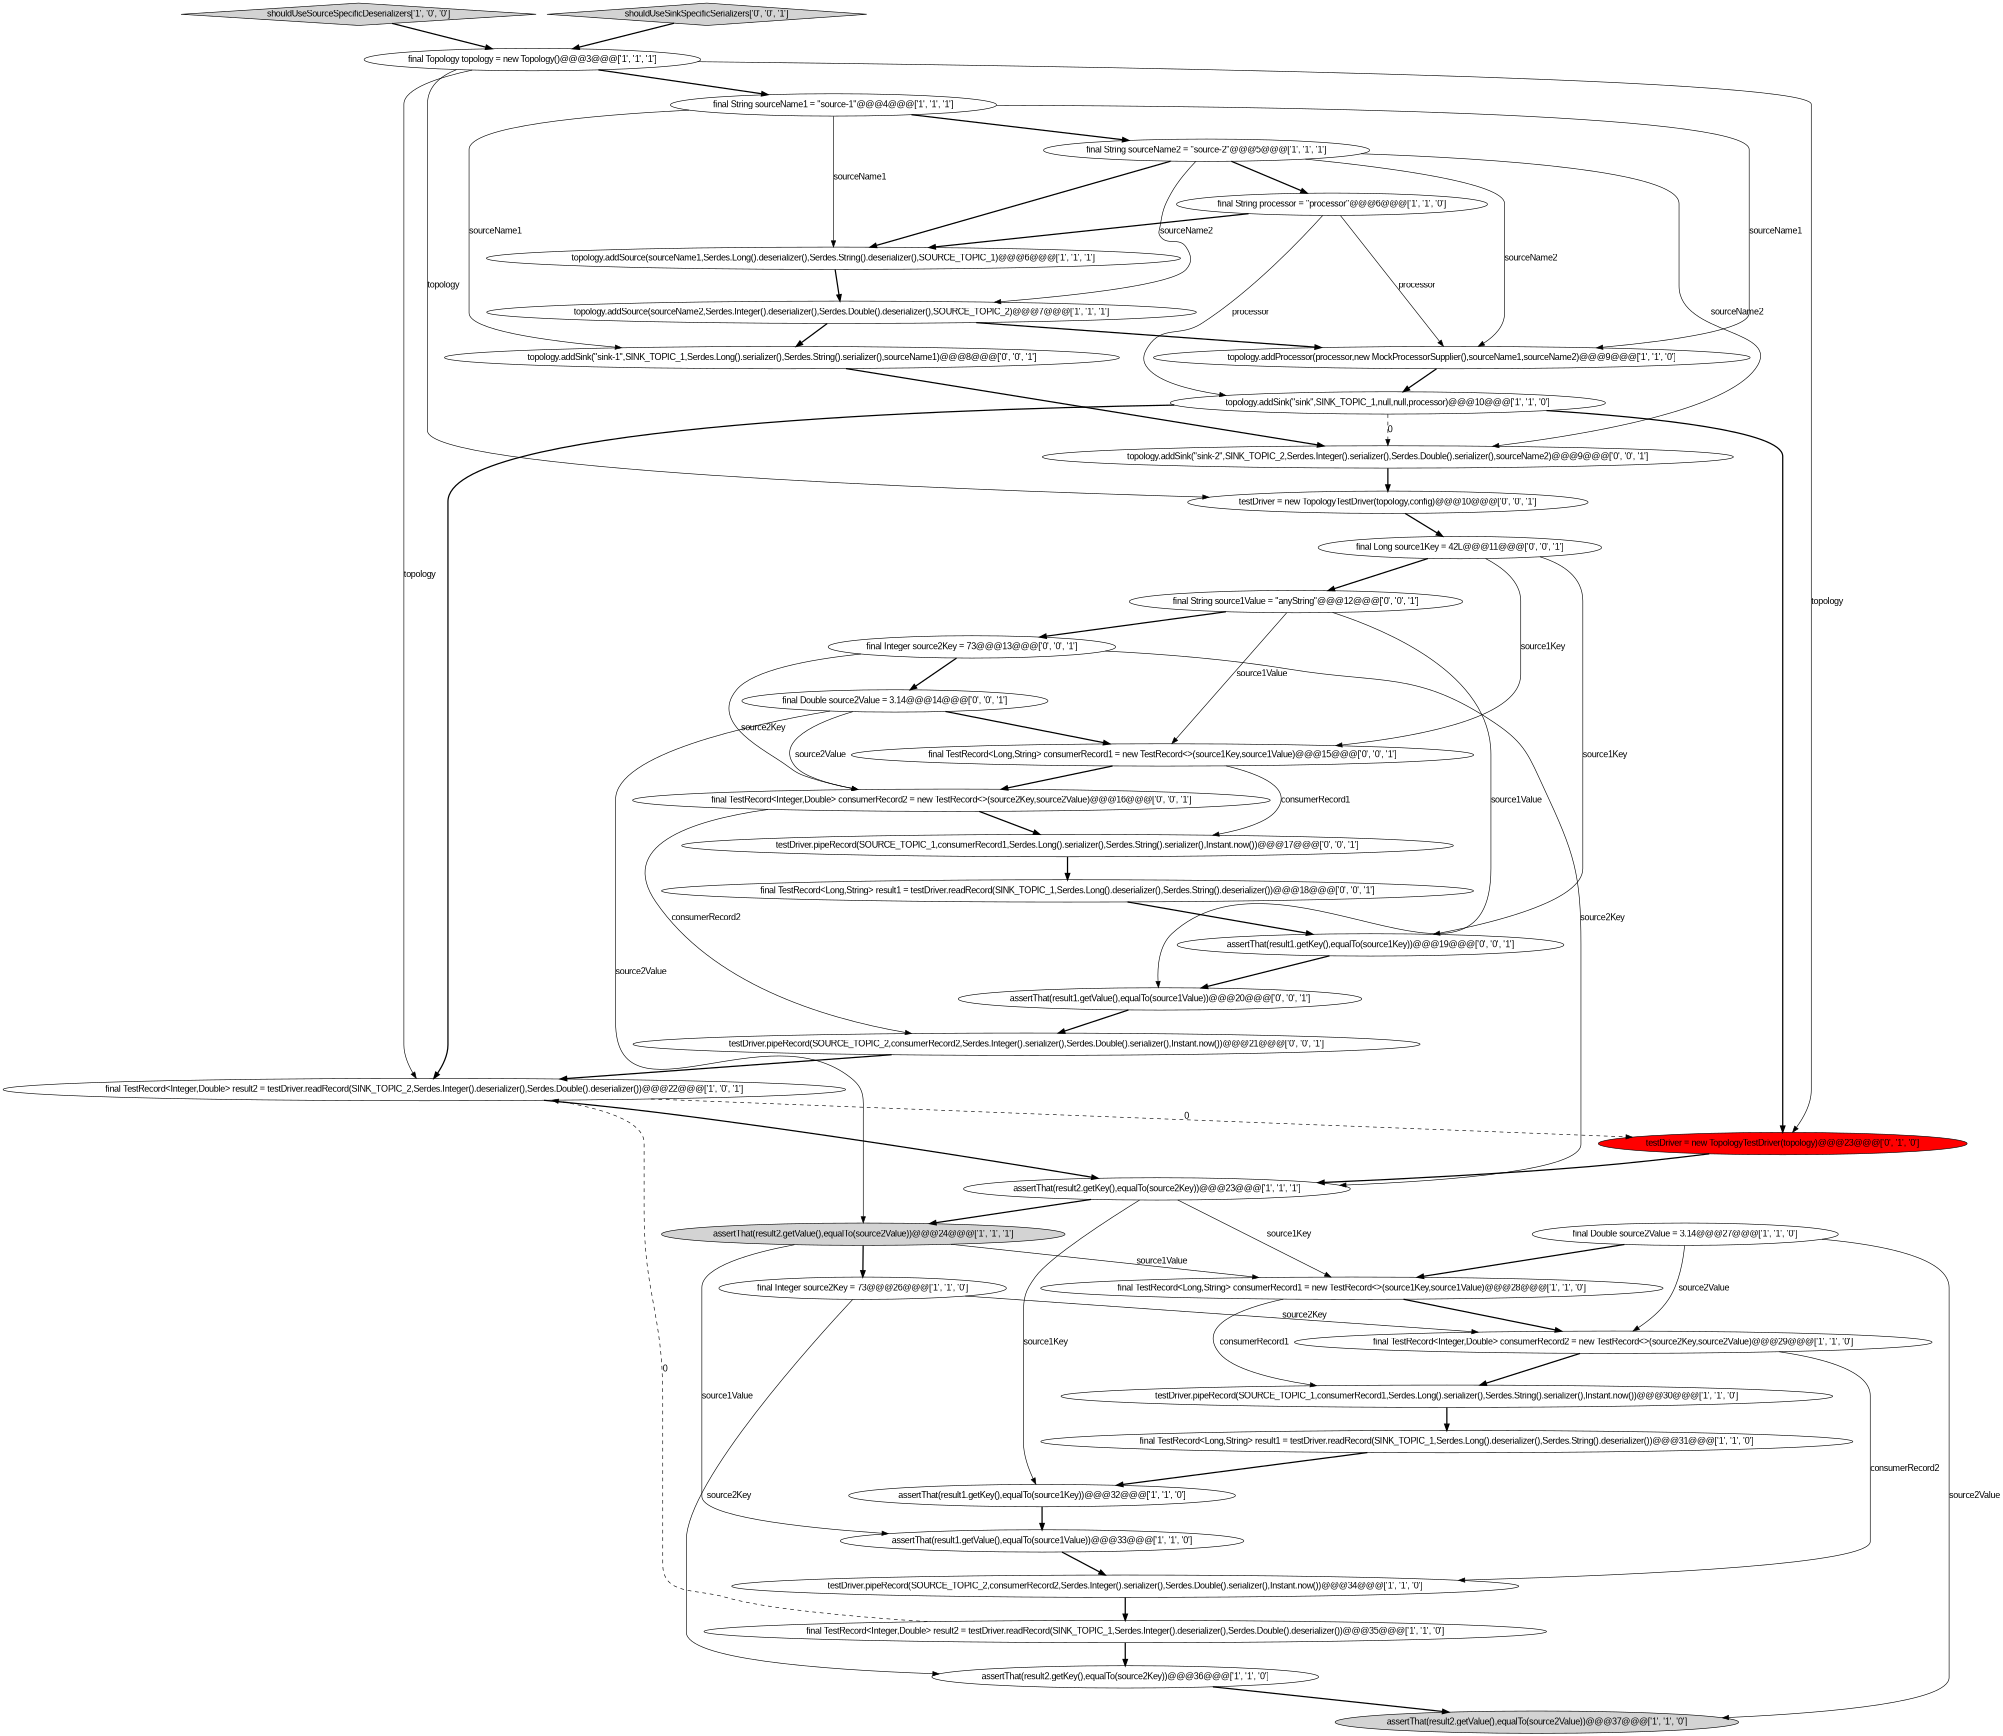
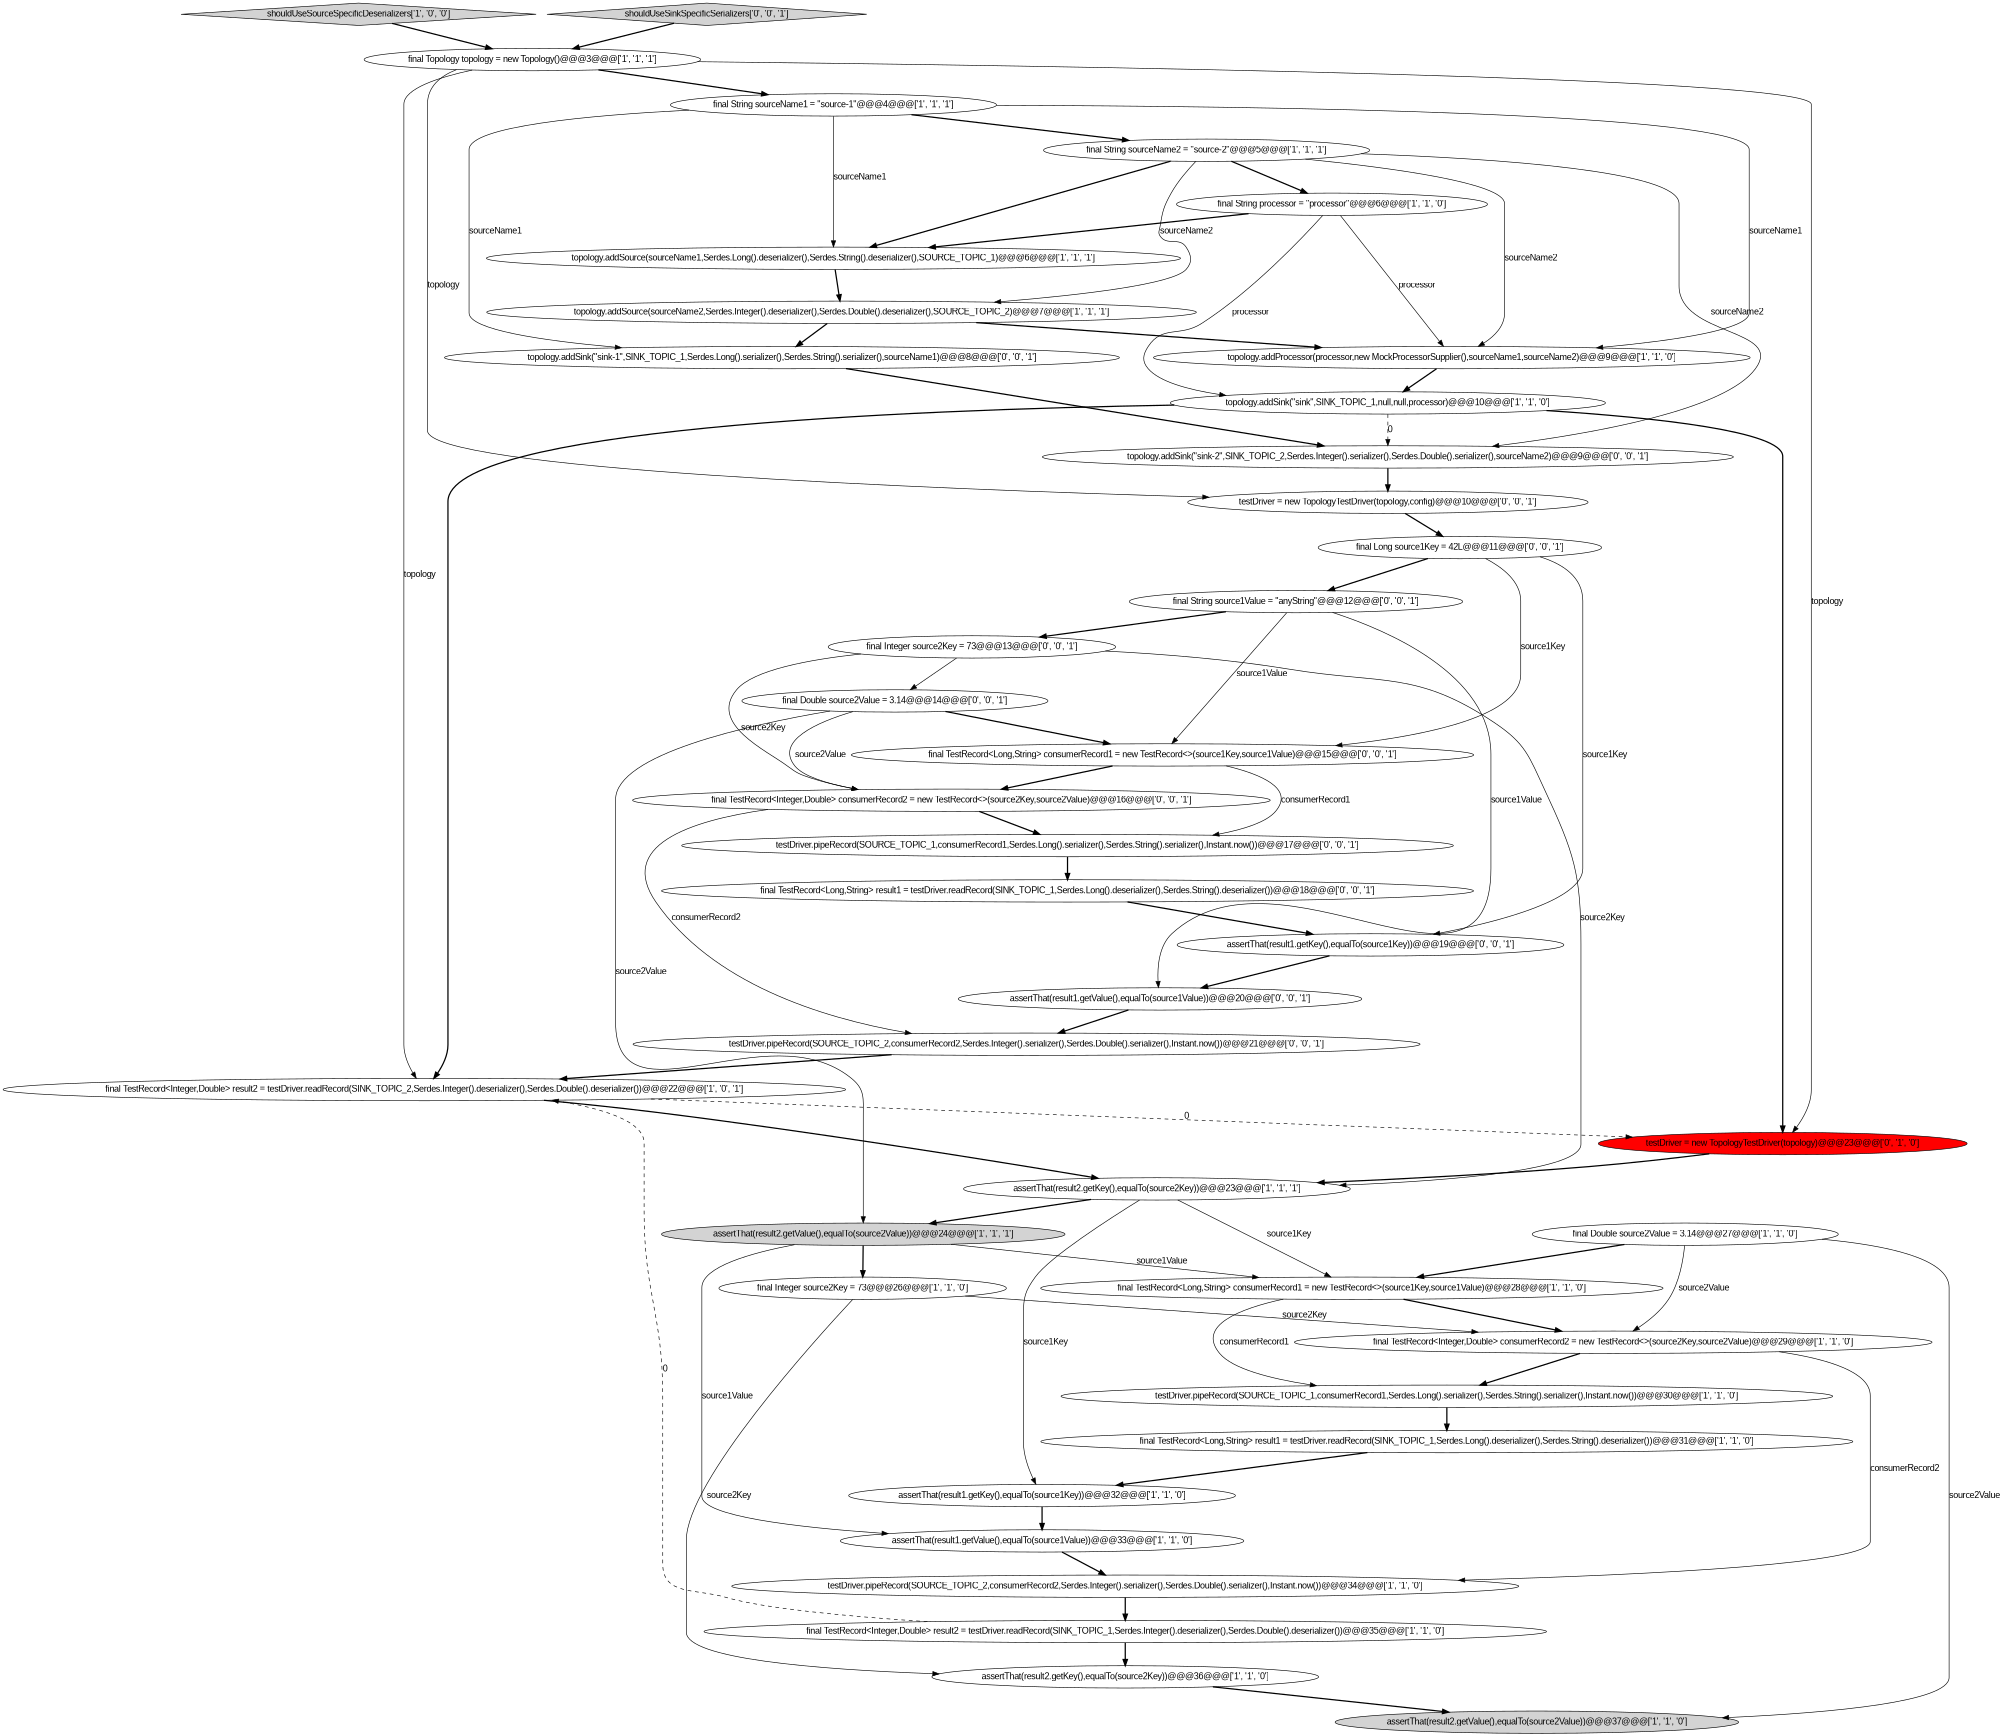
edge "final Integer source2Key = 73@@@13@@@['0', '0', '1']" -> "final Double source2Value = 3.14@@@14@@@['0', '0', '1']": style bold -> solid
